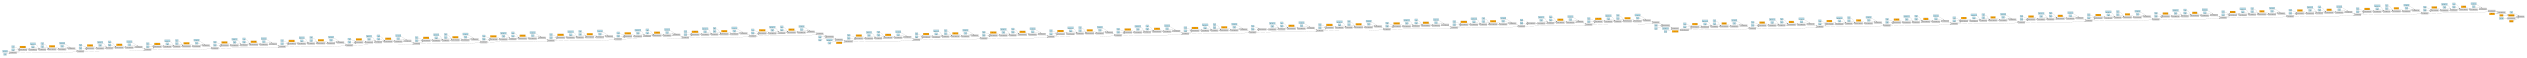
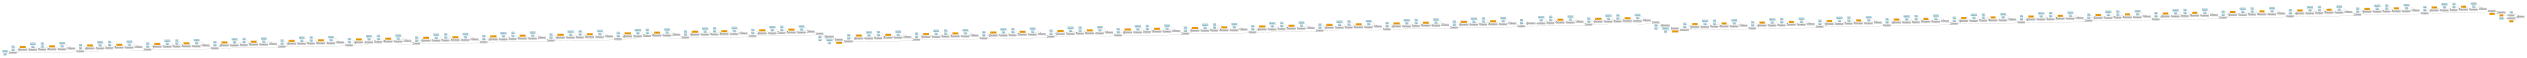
node "ViewBackward": fillcolor orange -> lightgrey
node "(1, 156, 16, 16)": added
